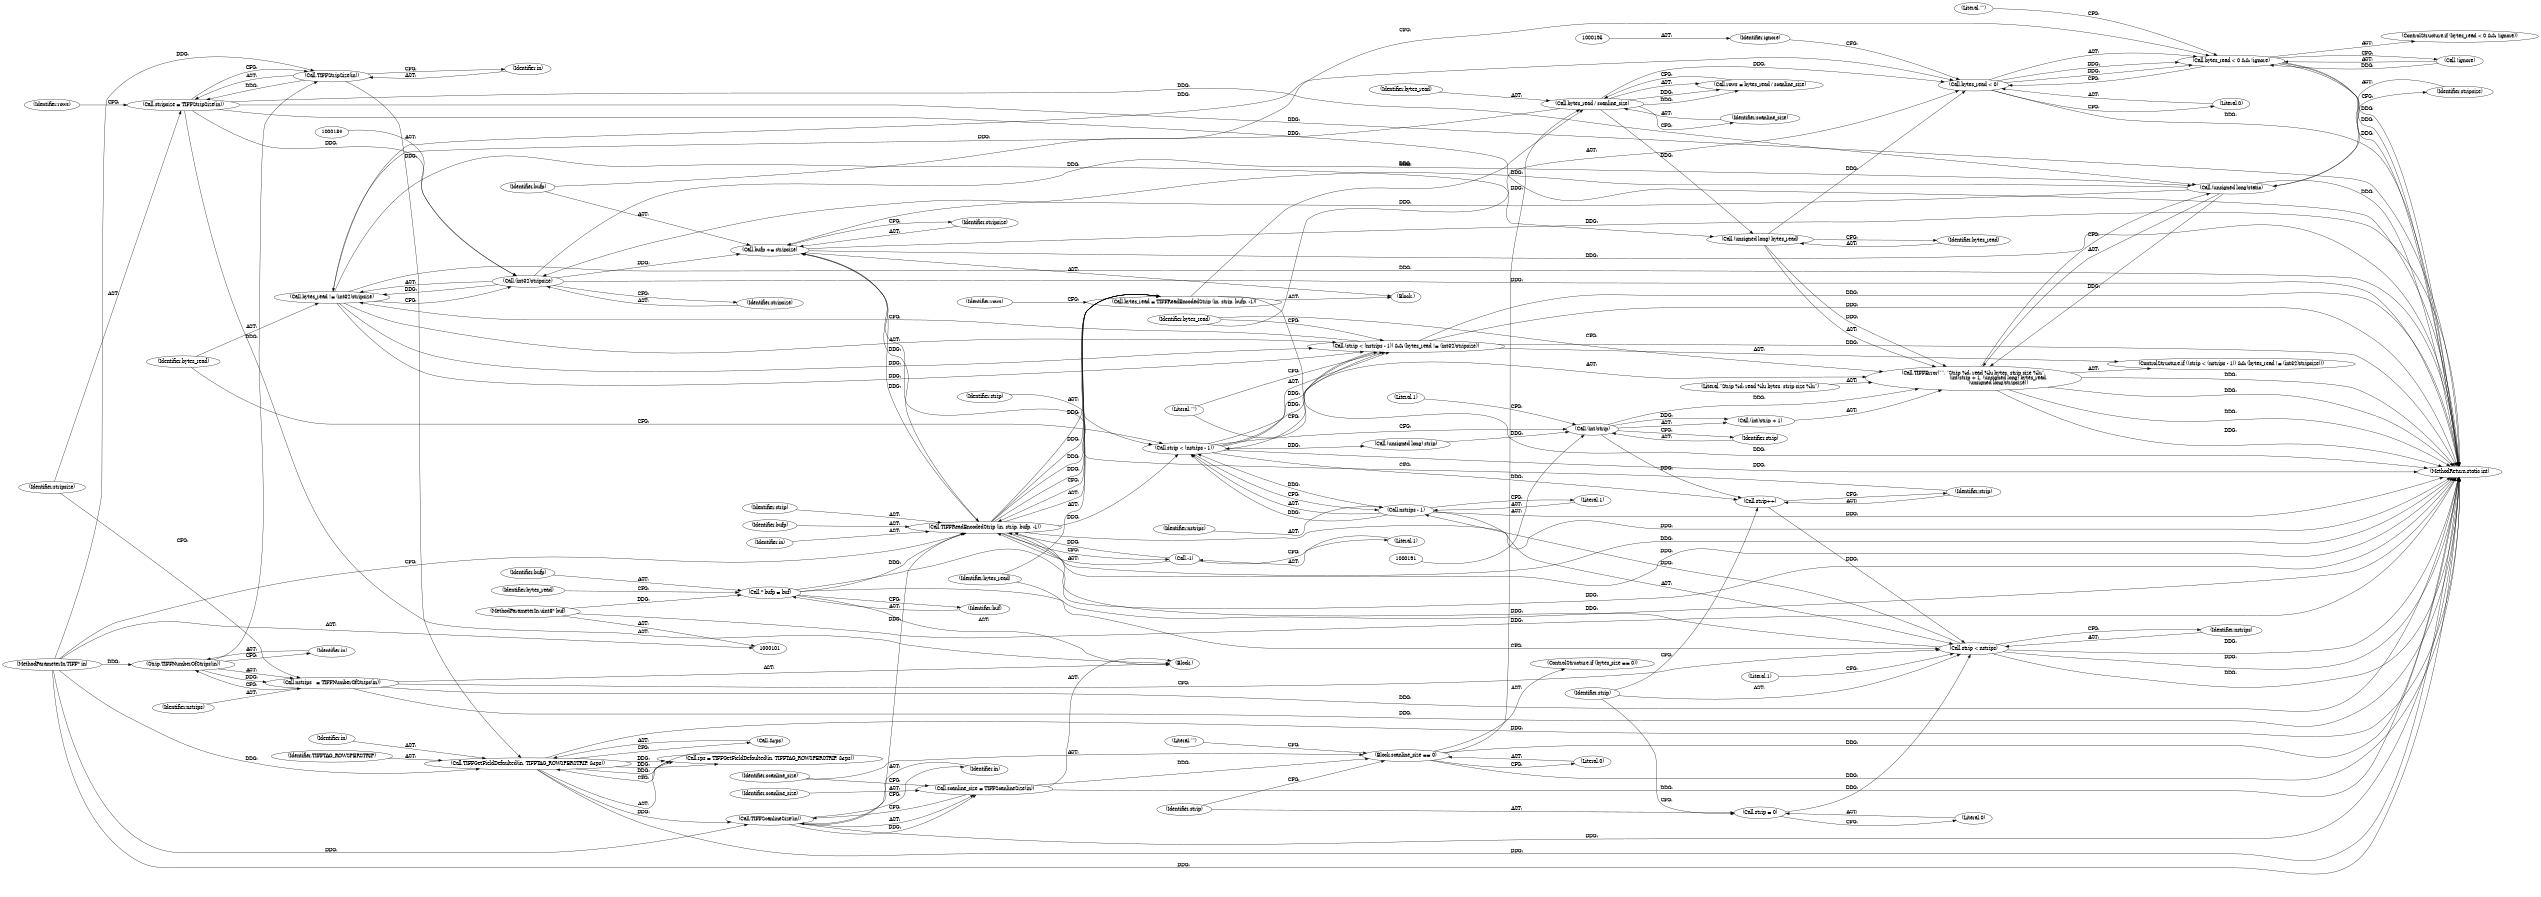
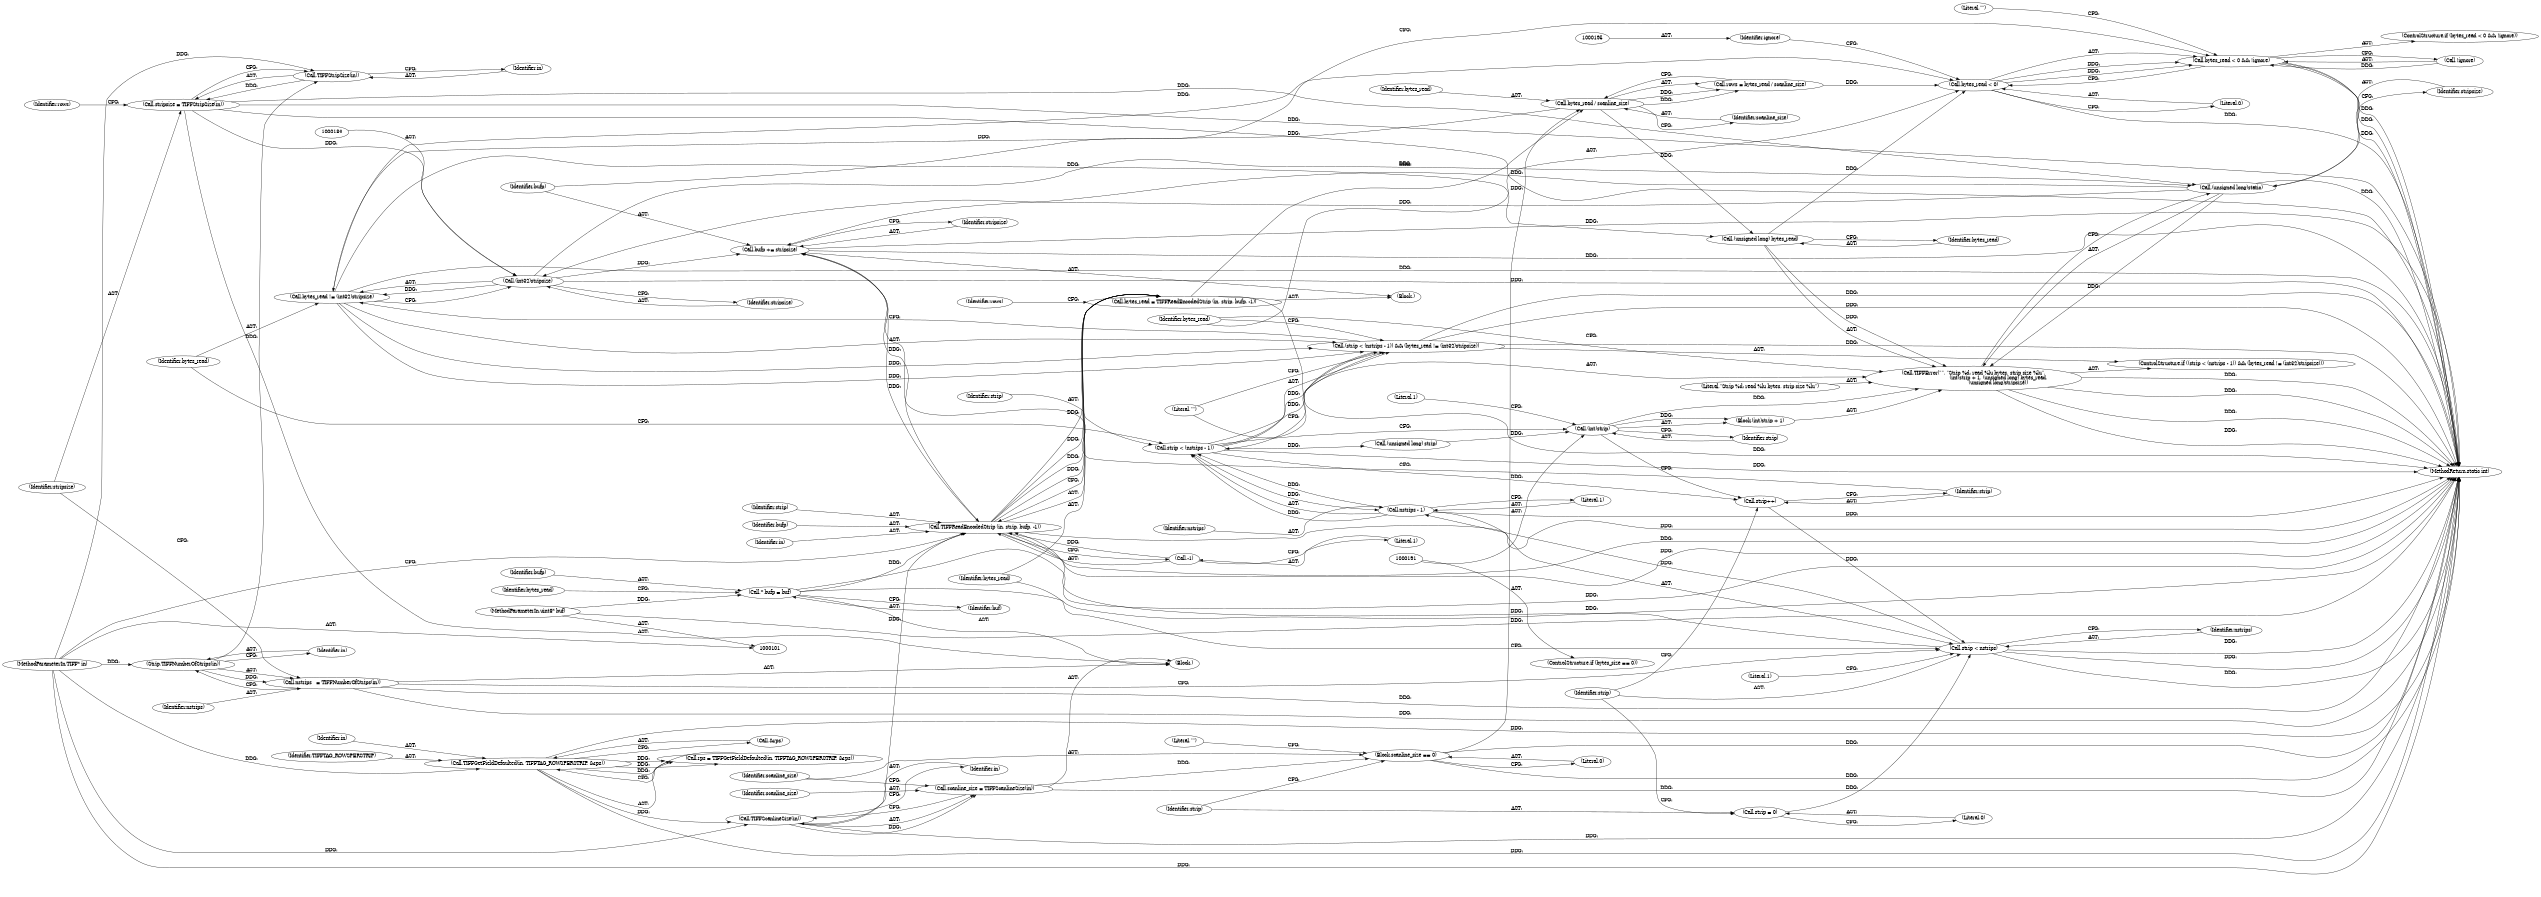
edge "(Call,bytes_read / scanline_size)" -> "(Call,bytes_read < 0)": now "(Call,rows = bytes_read / scanline_size)" -> "(Call,bytes_read < 0)"
edge "(Call,TIFFStripSize(in))" -> "(Call,TIFFGetFieldDefaulted(in, TIFFTAG_ROWSPERSTRIP, &rps))": removed, label "DDG:"
node "(Call,(int)strip + 1)": label "(Call,(int)strip + 1)" -> "(Block,(int)strip + 1)"
edge "(Call,(int)strip)" -> "(Call,strip++)": label "DDG: " -> "CFG: "
edge "(Call,strip < (nstrips - 1))" -> "(Call,nstrips - 1)": label "CFG: " -> "DDG: "
edge "(Call,TIFFReadEncodedStrip (in, strip, bufp, -1))" -> "(Call,strip < (nstrips - 1))": removed, label "DDG:"
edge "(Block,scanline_size == 0)" -> "(ControlStructure,if (bytes_size == 0))": now "1000191" -> "(ControlStructure,if (bytes_size == 0))"
